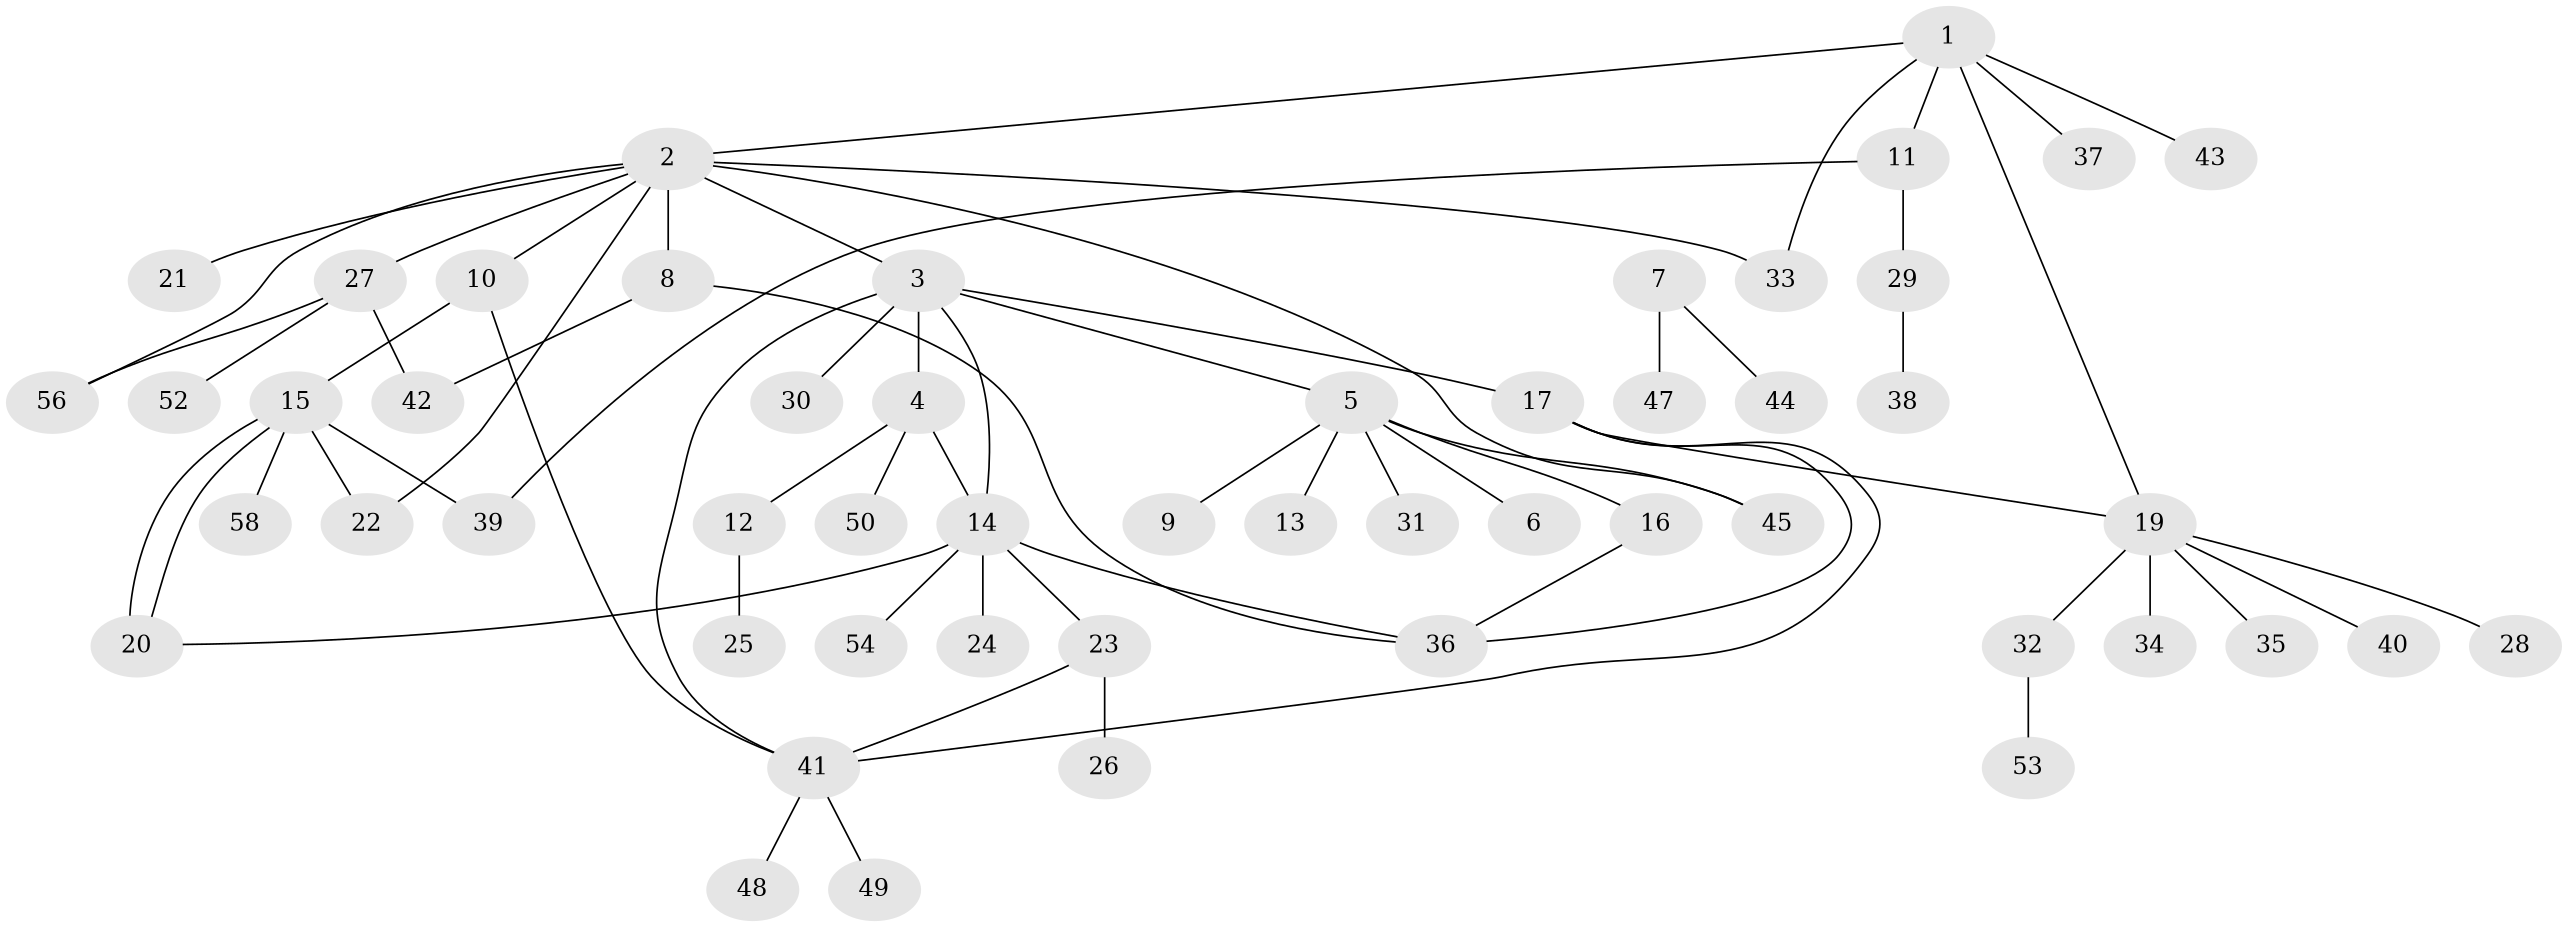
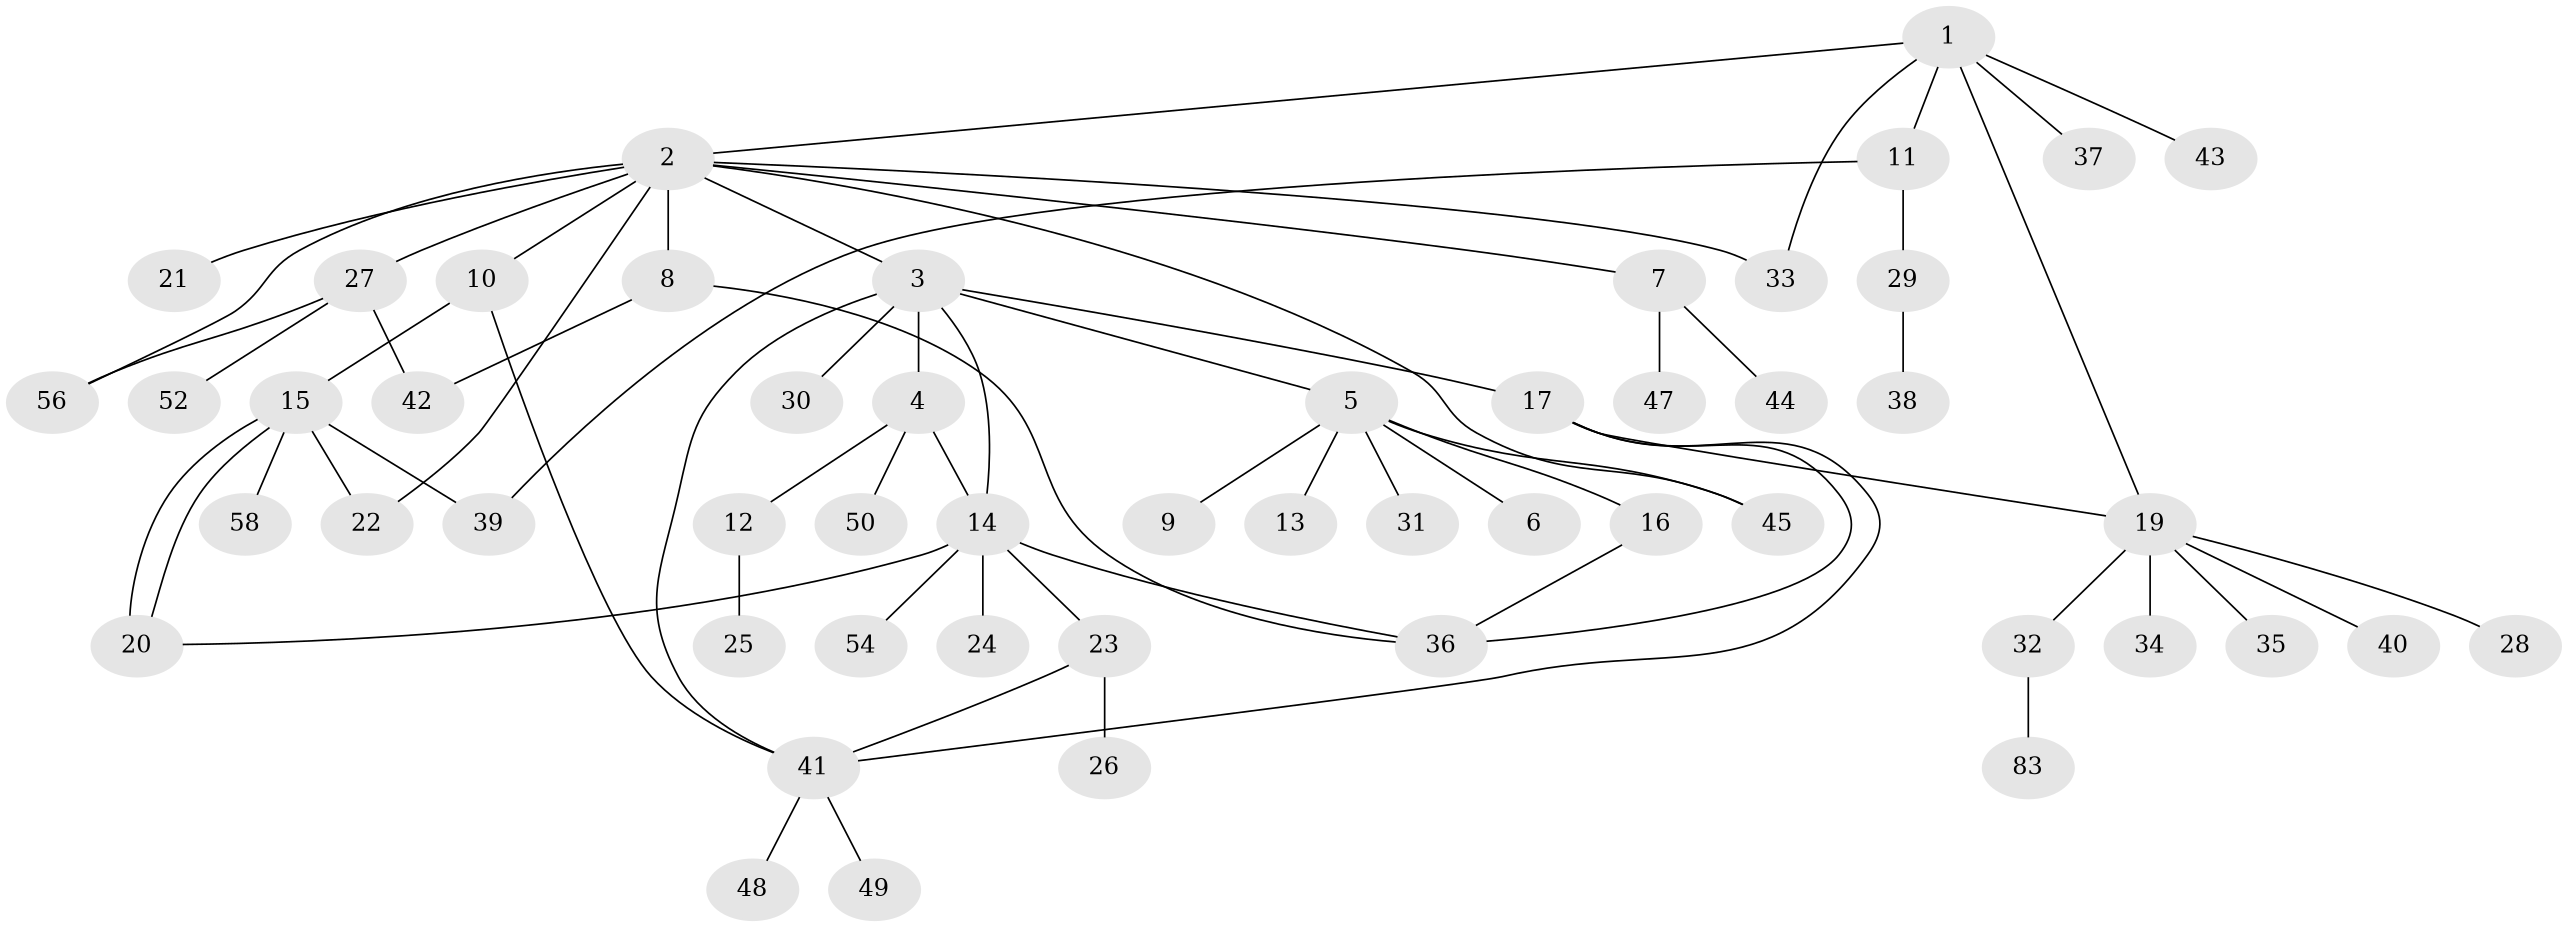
edge "2" -- "7": added
node "53": label "53" -> "83"
